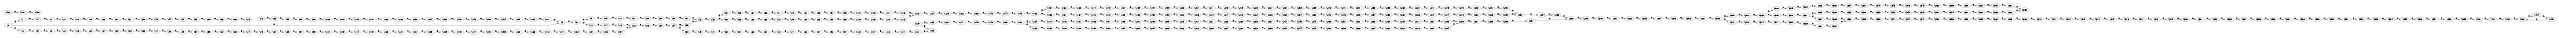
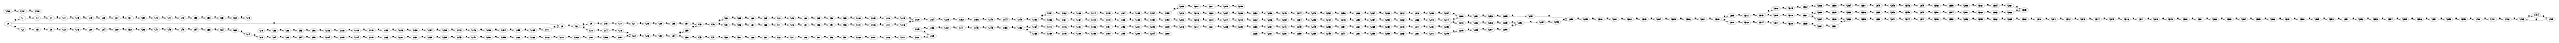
edge "S219" -> "S223": removed, label "C"
edge "S208" -> "S212": removed, label "G"
